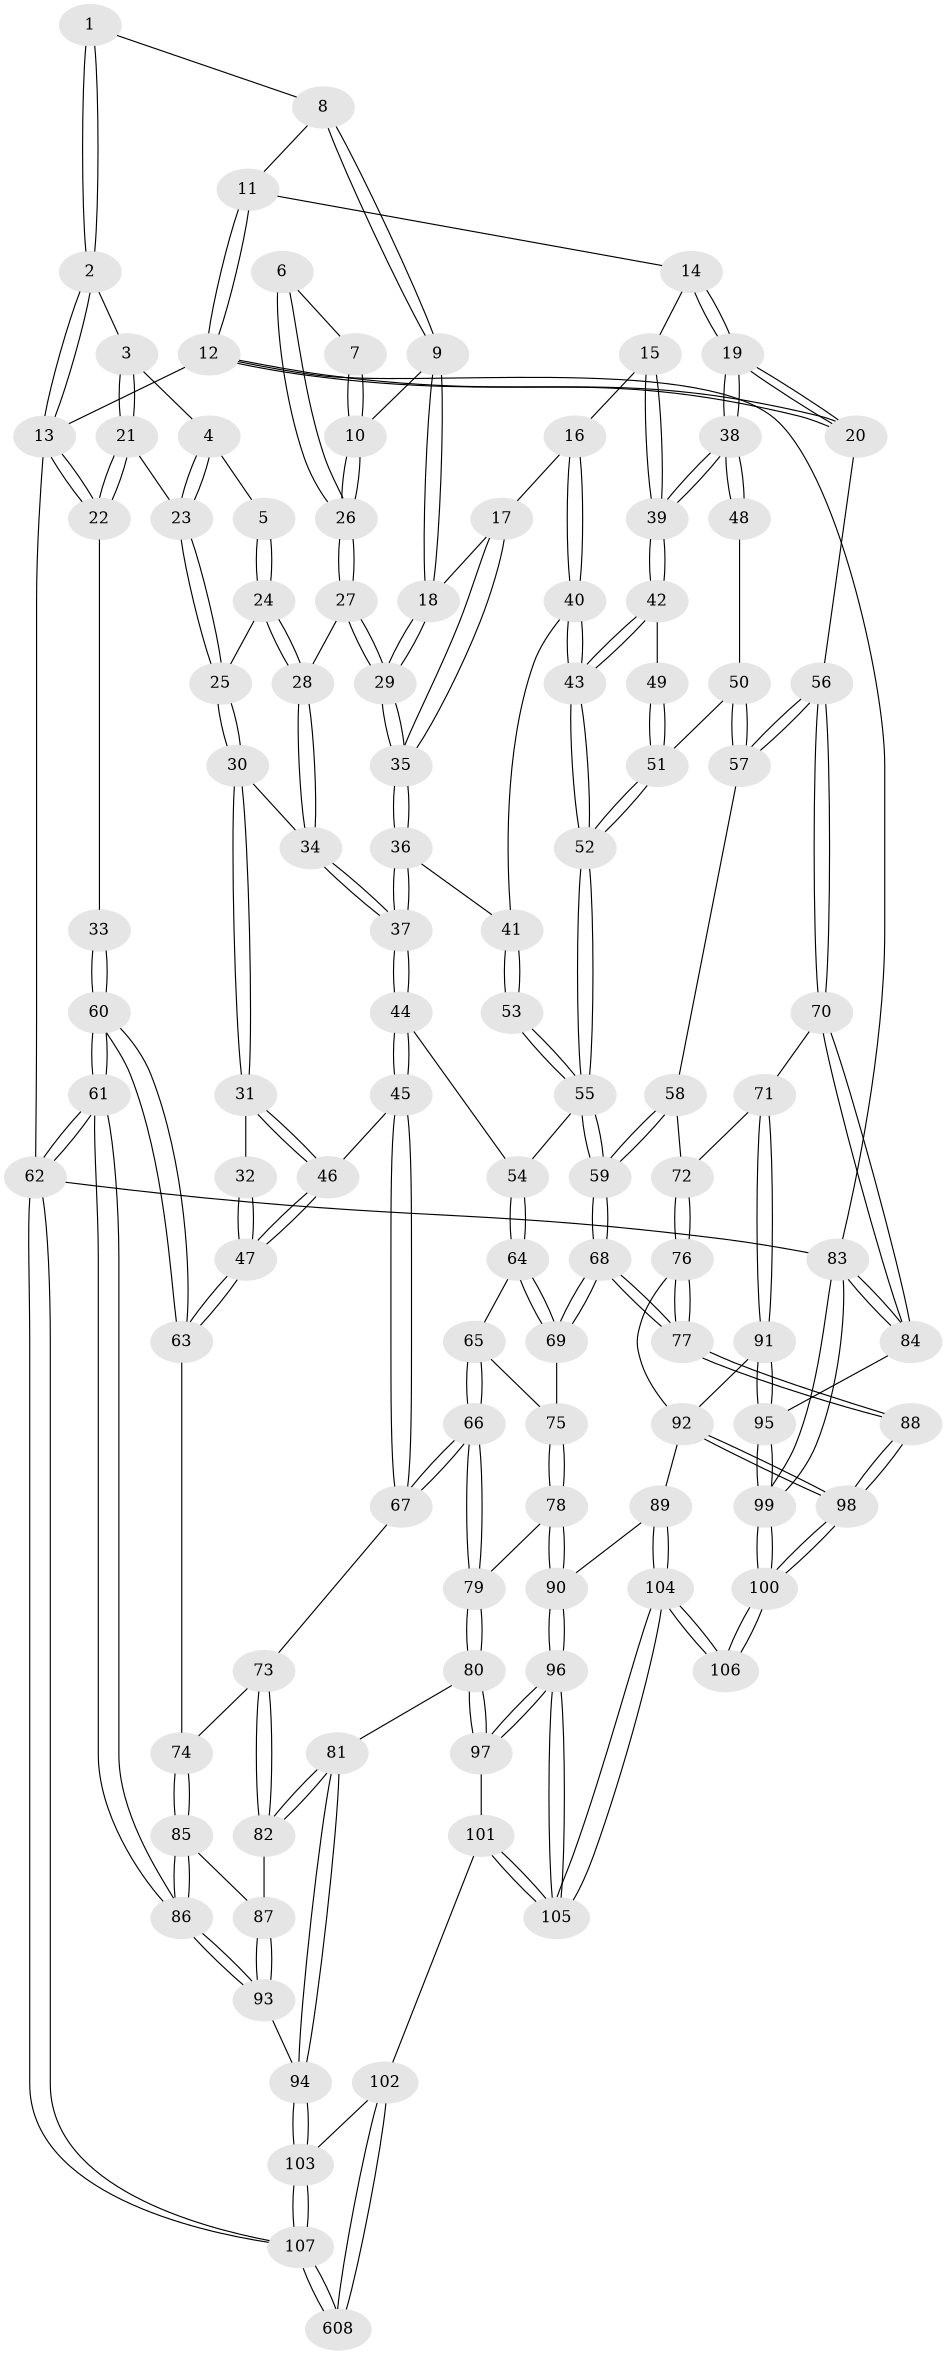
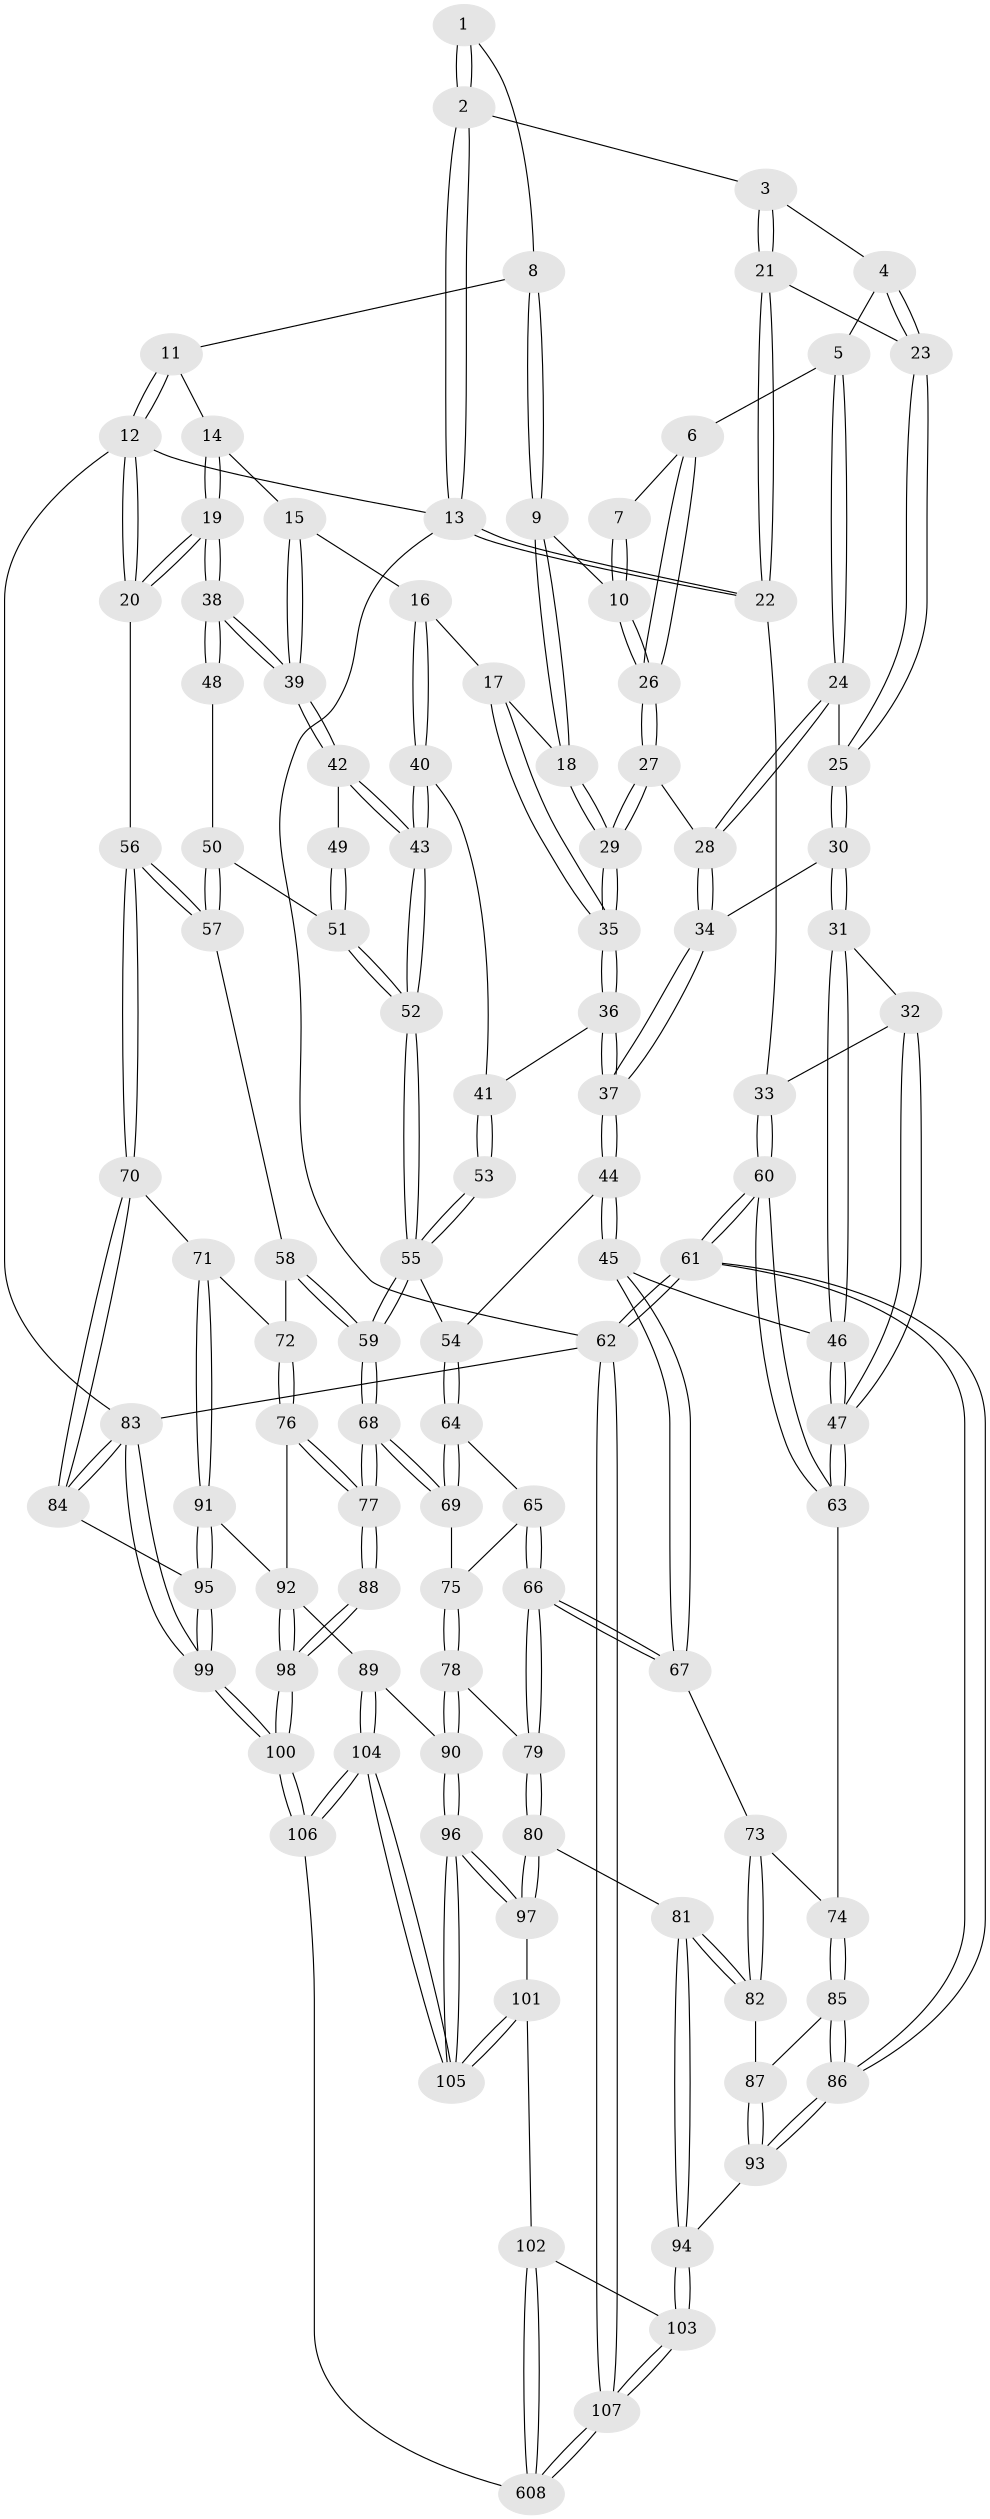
edge "5" -- "6": added
edge "32" -- "33": added
edge "106" -- "608": added
